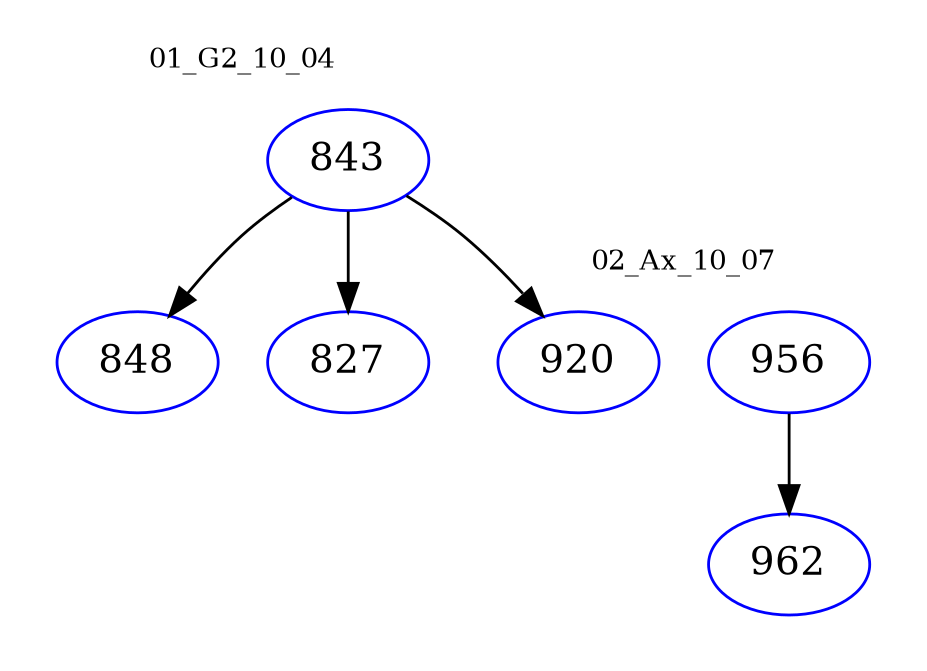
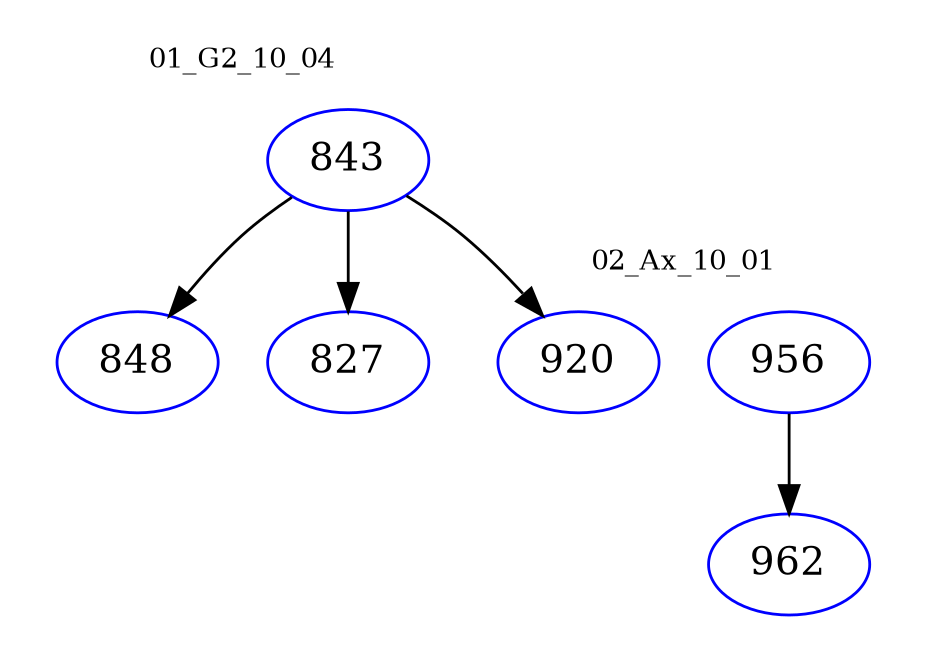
cluster "02_Ax_10_07": label "02_Ax_10_07" -> "02_Ax_10_01"
